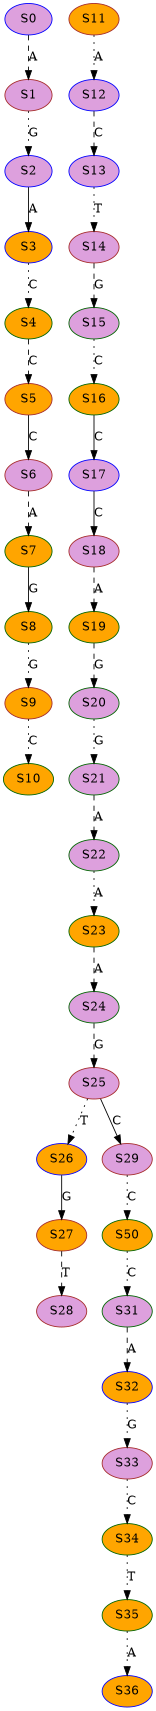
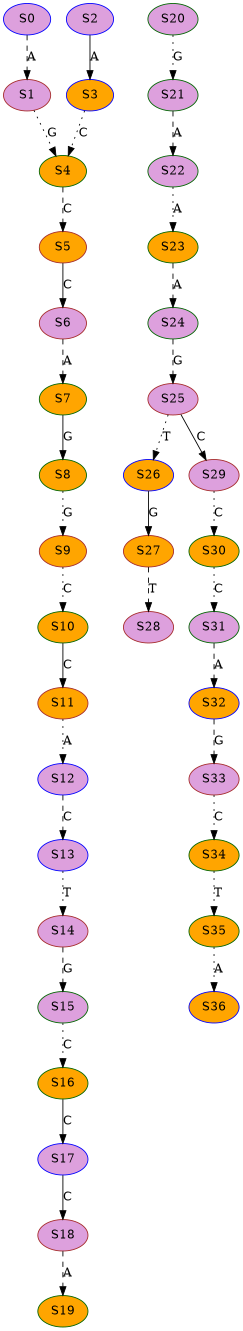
edge "S1" -> "S2": now "S1" -> "S4"
edge "S10" -> "S11": added, label "C"
edge "S19" -> "S20": removed, label "G"
node "S50": label "S50" -> "S30"
edge "S32" -> "S33": style dotted -> dashed
